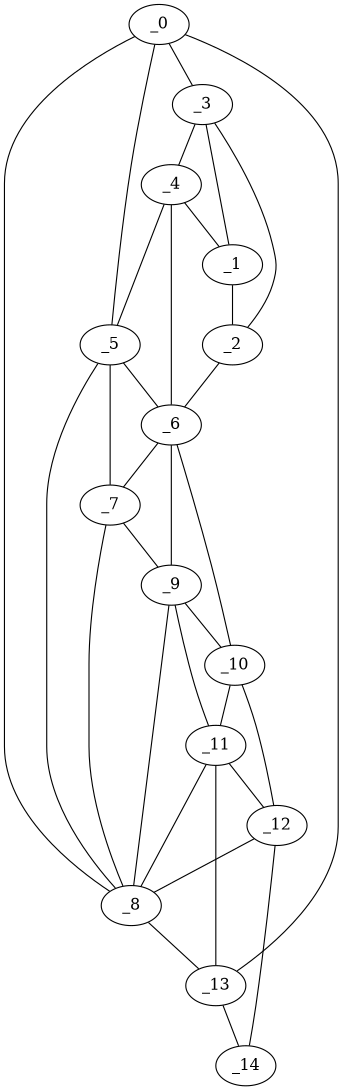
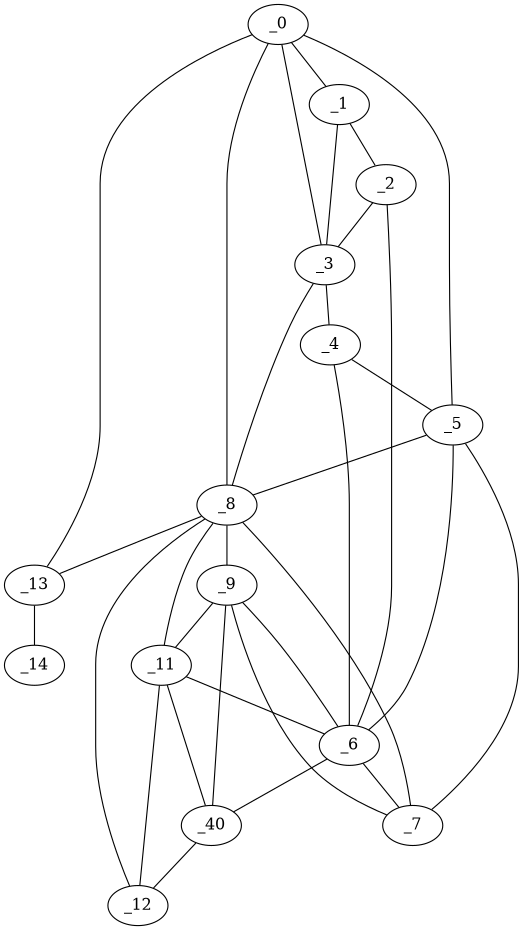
edge "_4" -- "_1": now "_0" -- "_1"
edge "_3" -- "_8": added
node "_10": label "_10" -> "_40"
edge "_11" -- "_13": now "_11" -- "_6"
edge "_12" -- "_14": removed
